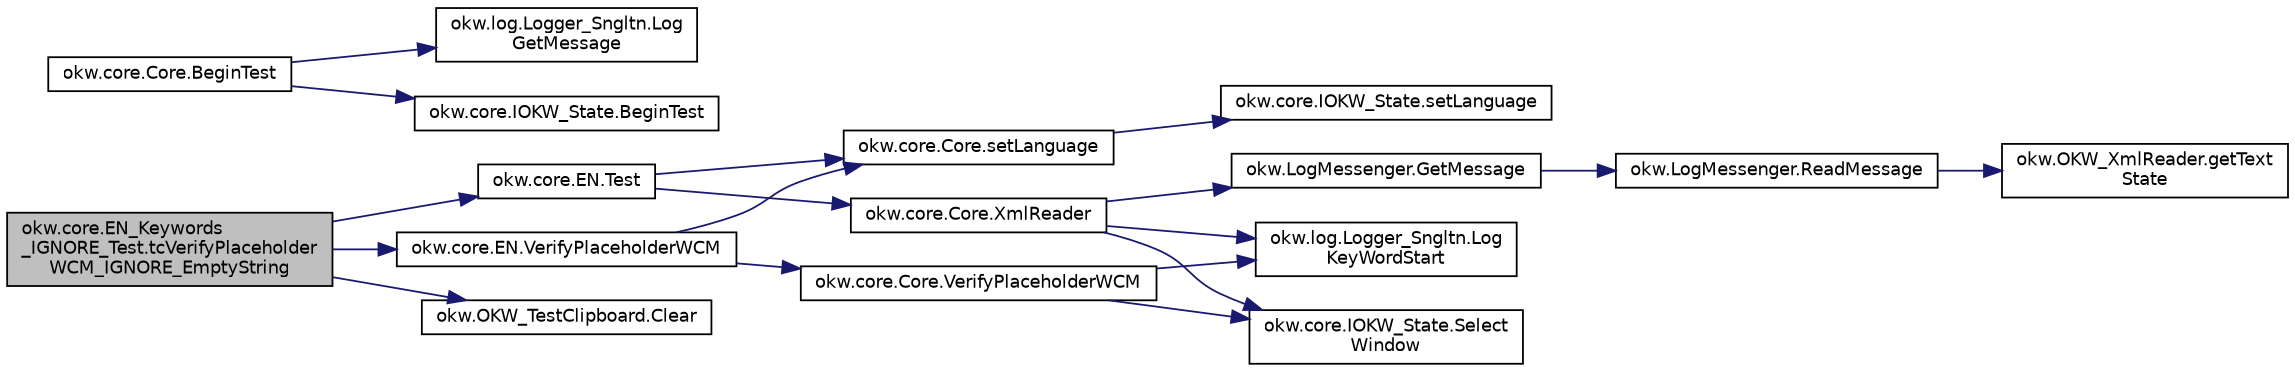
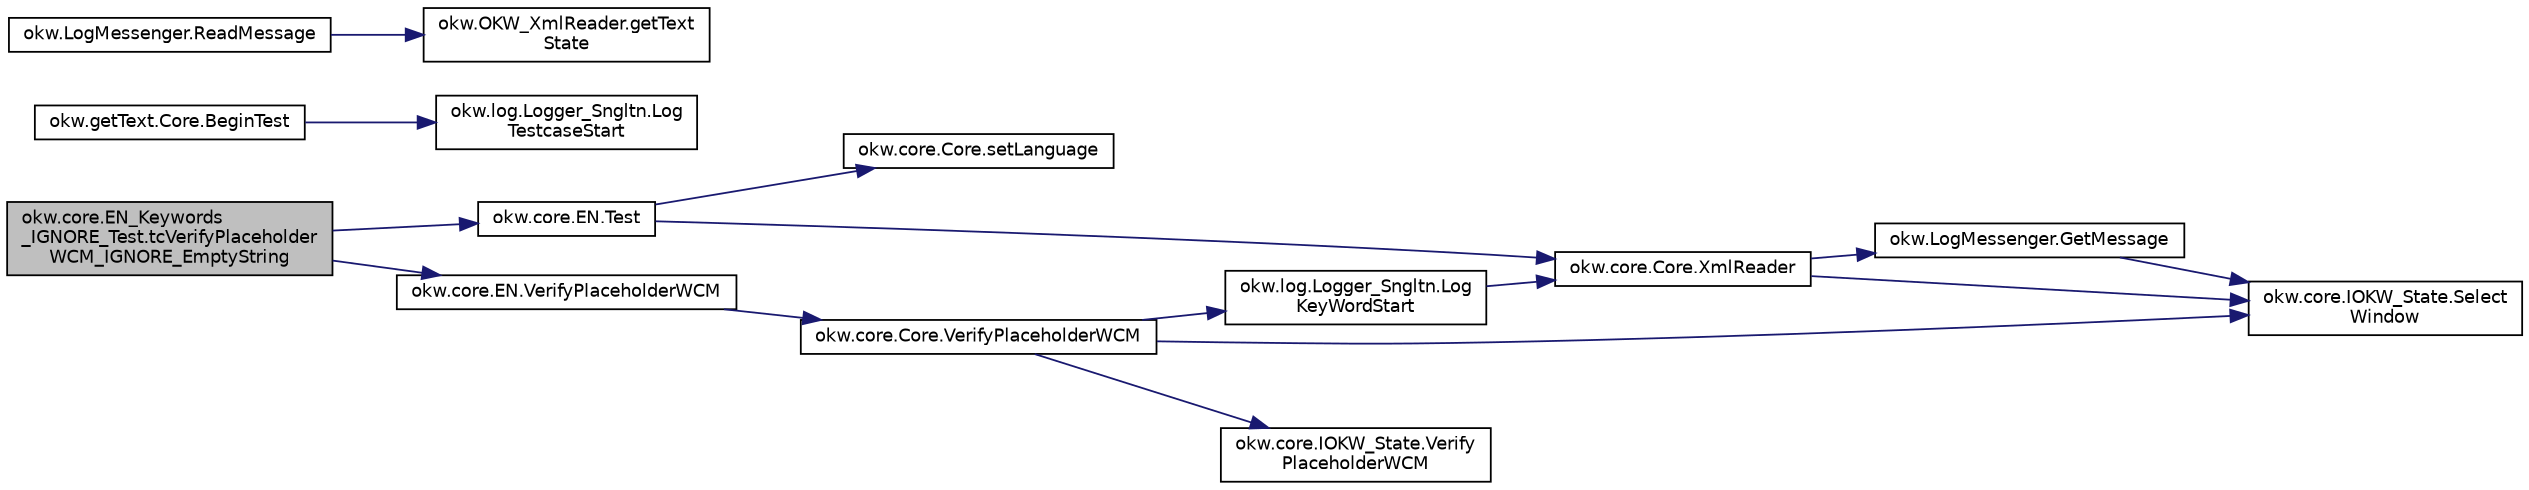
node "okw.log.Logger_Sngltn.Log GetMessage": label "okw.log.Logger_Sngltn.Log GetMessage" -> "okw.log.Logger_Sngltn.Log TestcaseStart"
node "okw.core.Core.BeginTest": label "okw.core.Core.BeginTest" -> "okw.getText.Core.BeginTest"
node "okw.core.IOKW_State.setLanguage": removed
node "okw.core.IOKW_State.BeginTest": removed
edge "okw.LogMessenger.GetMessage" -> "okw.LogMessenger.ReadMessage": now "okw.LogMessenger.GetMessage" -> "okw.core.IOKW_State.Select Window"
edge "okw.core.EN.VerifyPlaceholderWCM" -> "okw.core.Core.setLanguage": removed
edge "okw.core.Core.XmlReader" -> "okw.log.Logger_Sngltn.Log KeyWordStart": reversed
node "okw.OKW_TestClipboard.Clear": removed
node "okw.core.IOKW_State.Verify PlaceholderWCM": added
